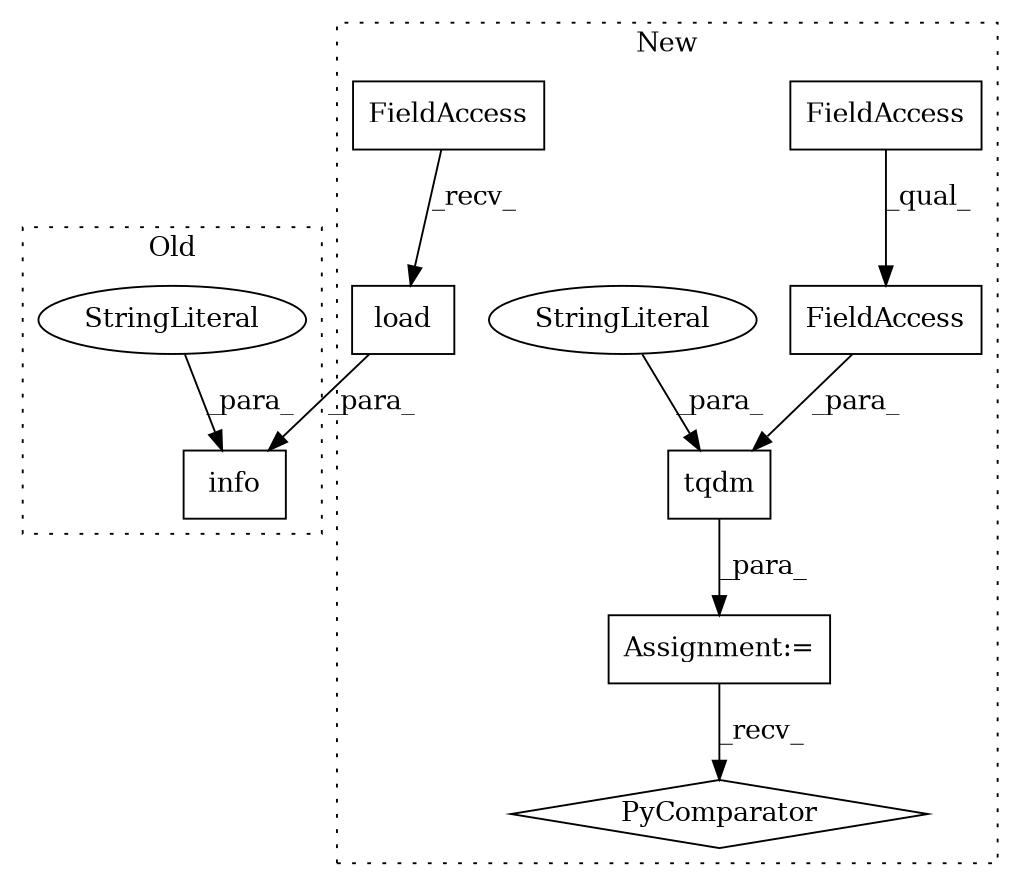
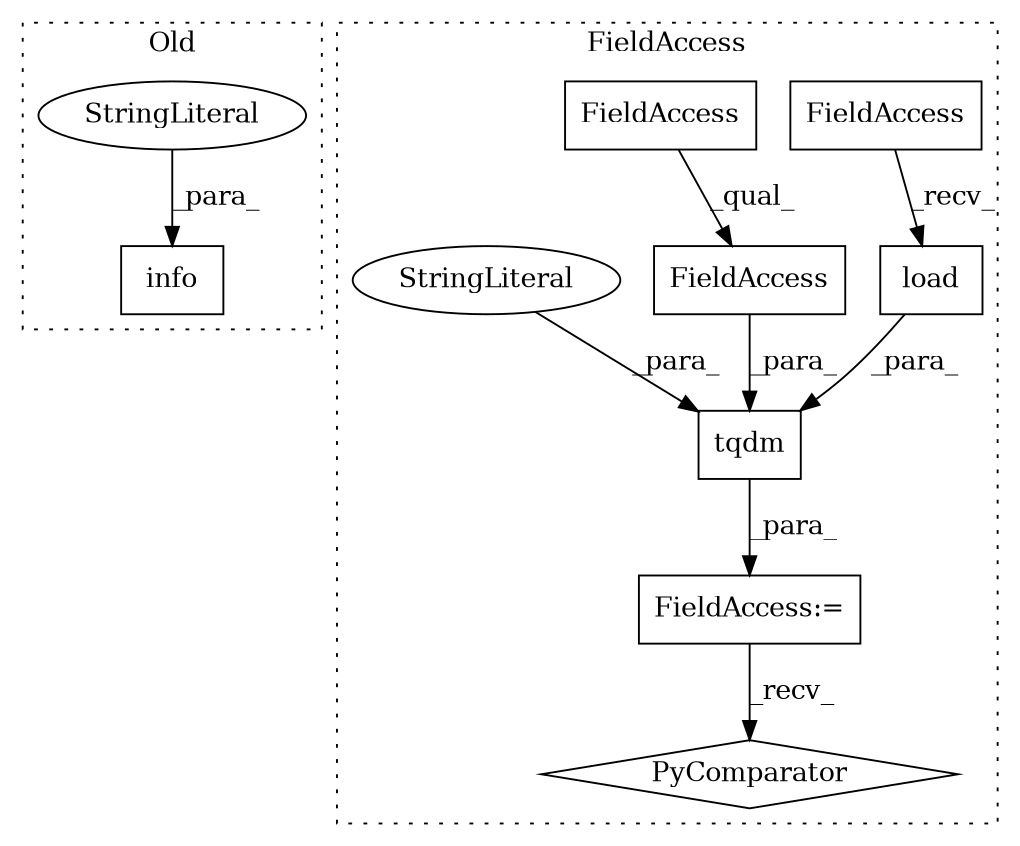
cluster "New": label "New" -> "FieldAccess"
edge "load" -> "info": now "load" -> "tqdm"
node "Assignment:=": label "Assignment:=" -> "FieldAccess:="
